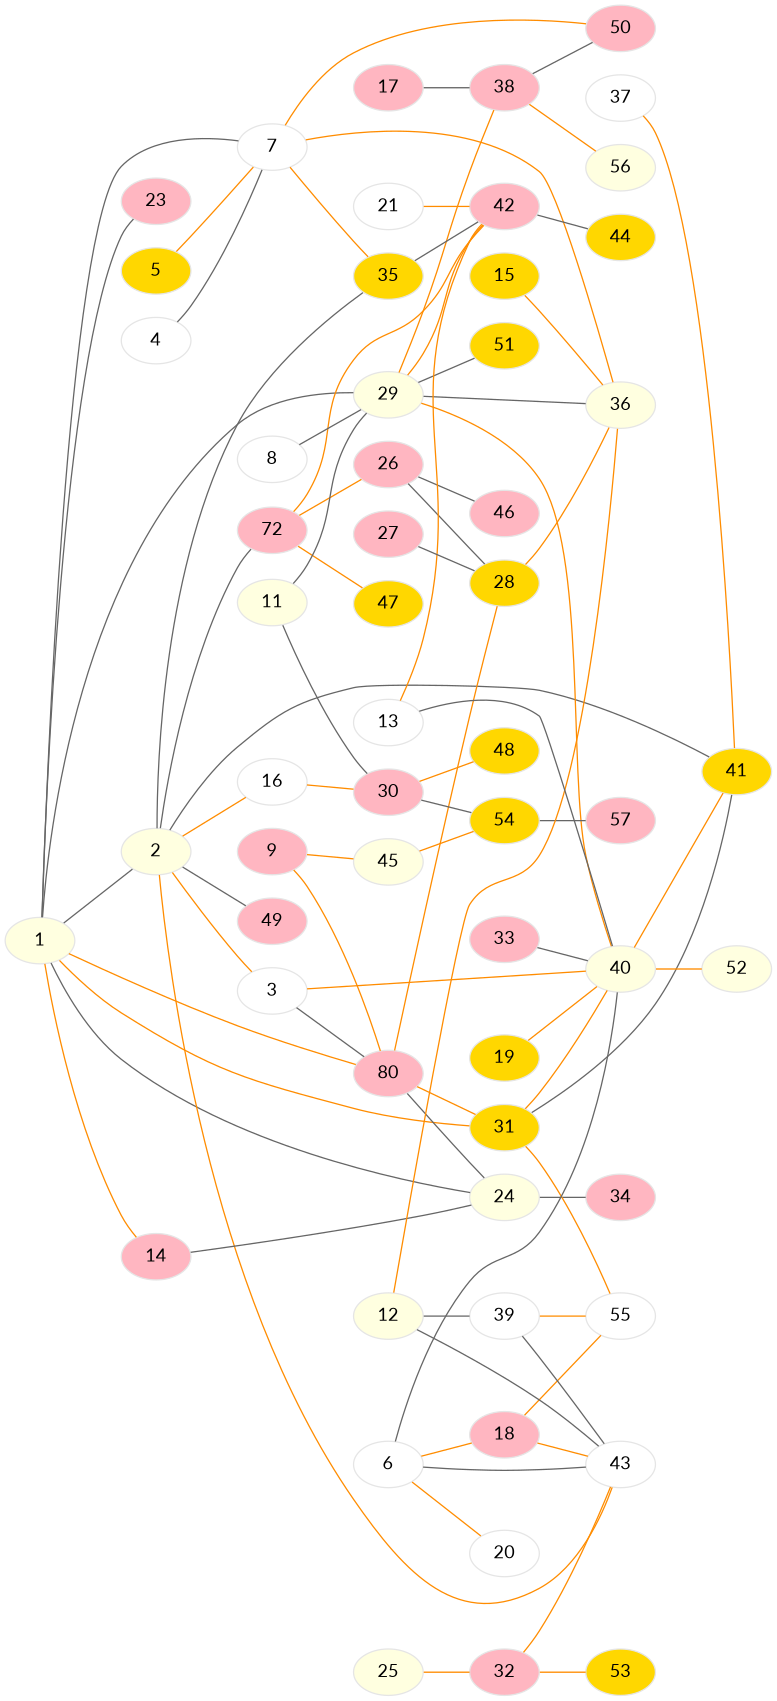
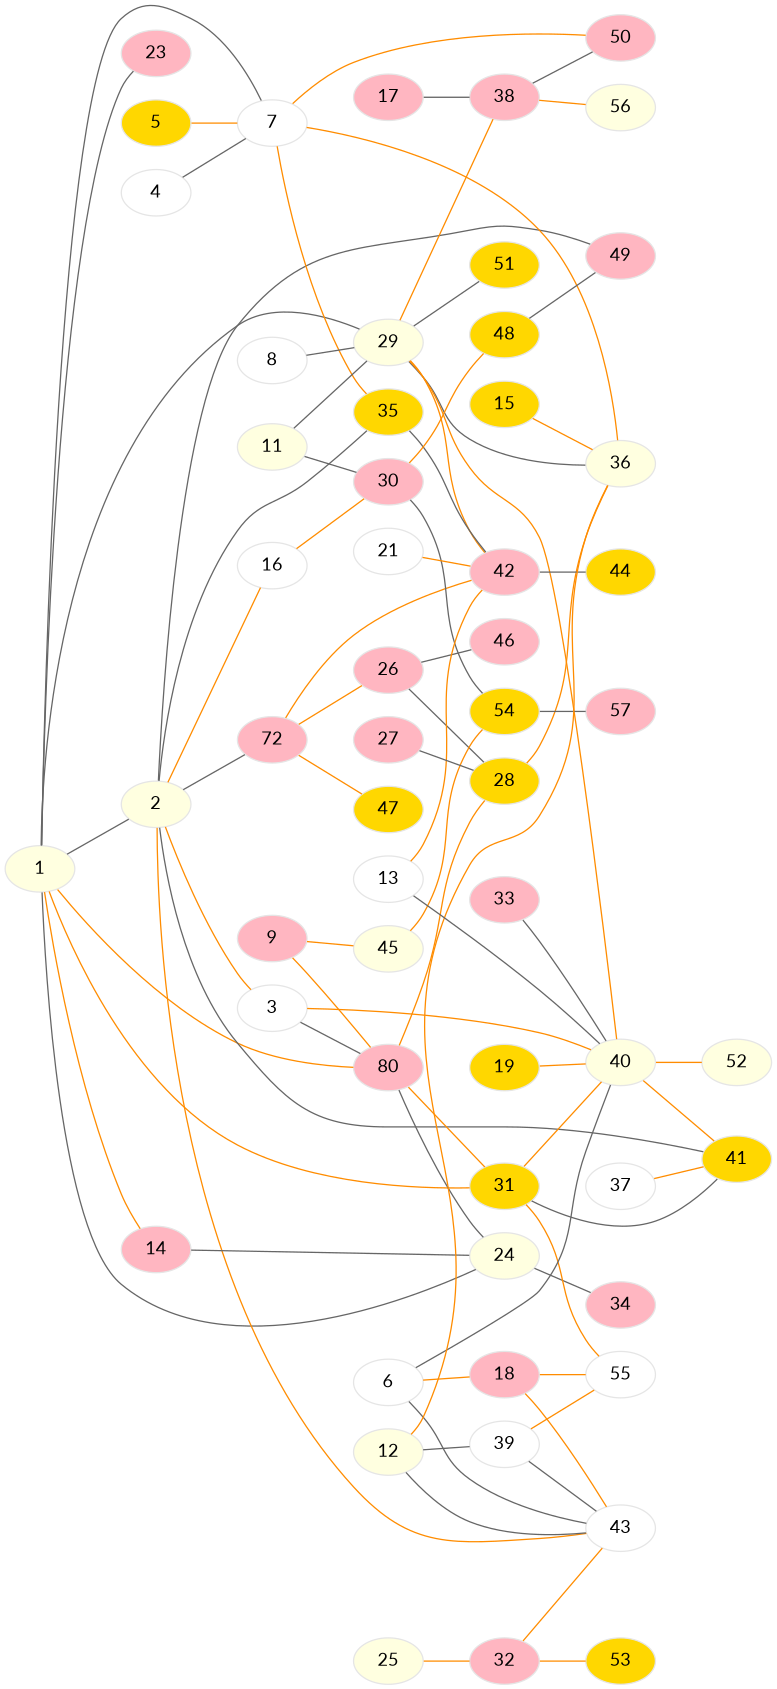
edge "49" -- "48": added
node "20": removed
